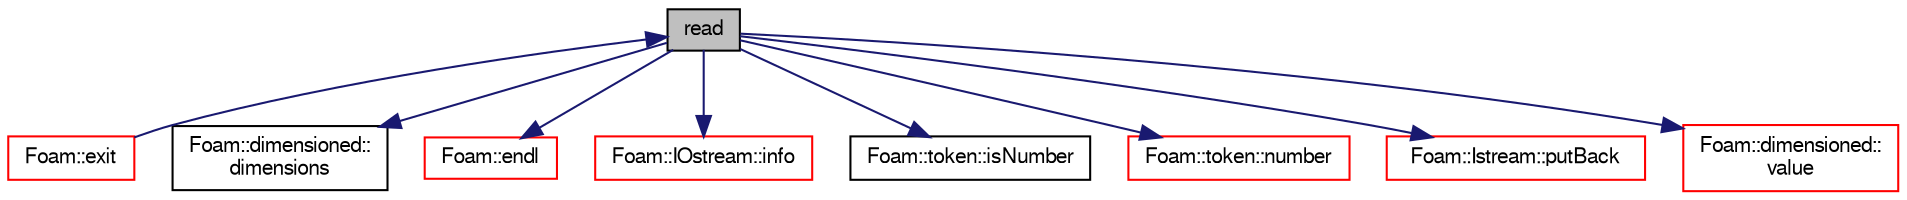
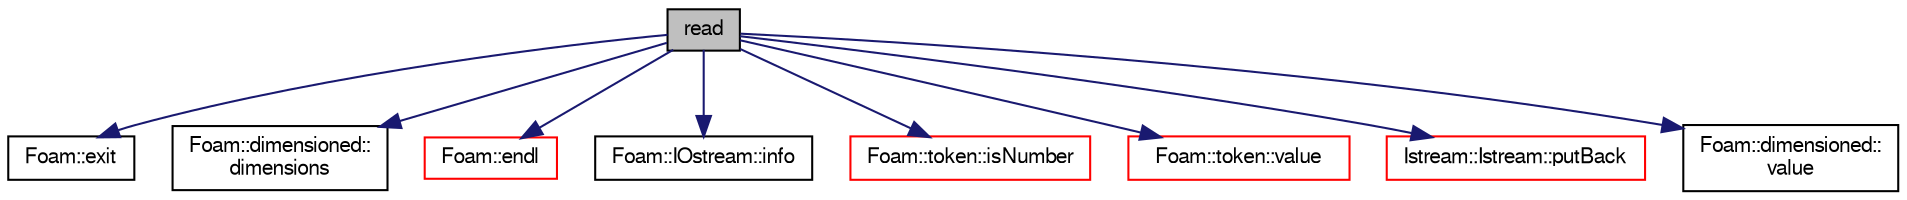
edge "Foam::exit" -> "read": reversed
node "Foam::exit": color red -> black
node "Foam::IOstream::info": color red -> black
node "Foam::token::isNumber": color black -> red
node "Foam::token::number": label "Foam::token::number" -> "Foam::token::value"
node "Foam::Istream::putBack": label "Foam::Istream::putBack" -> "Istream::Istream::putBack"
node "Foam::dimensioned:: value": color red -> black
